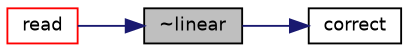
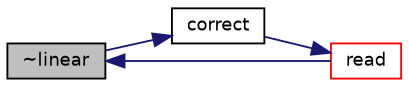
edge "correct" -> "read": added
